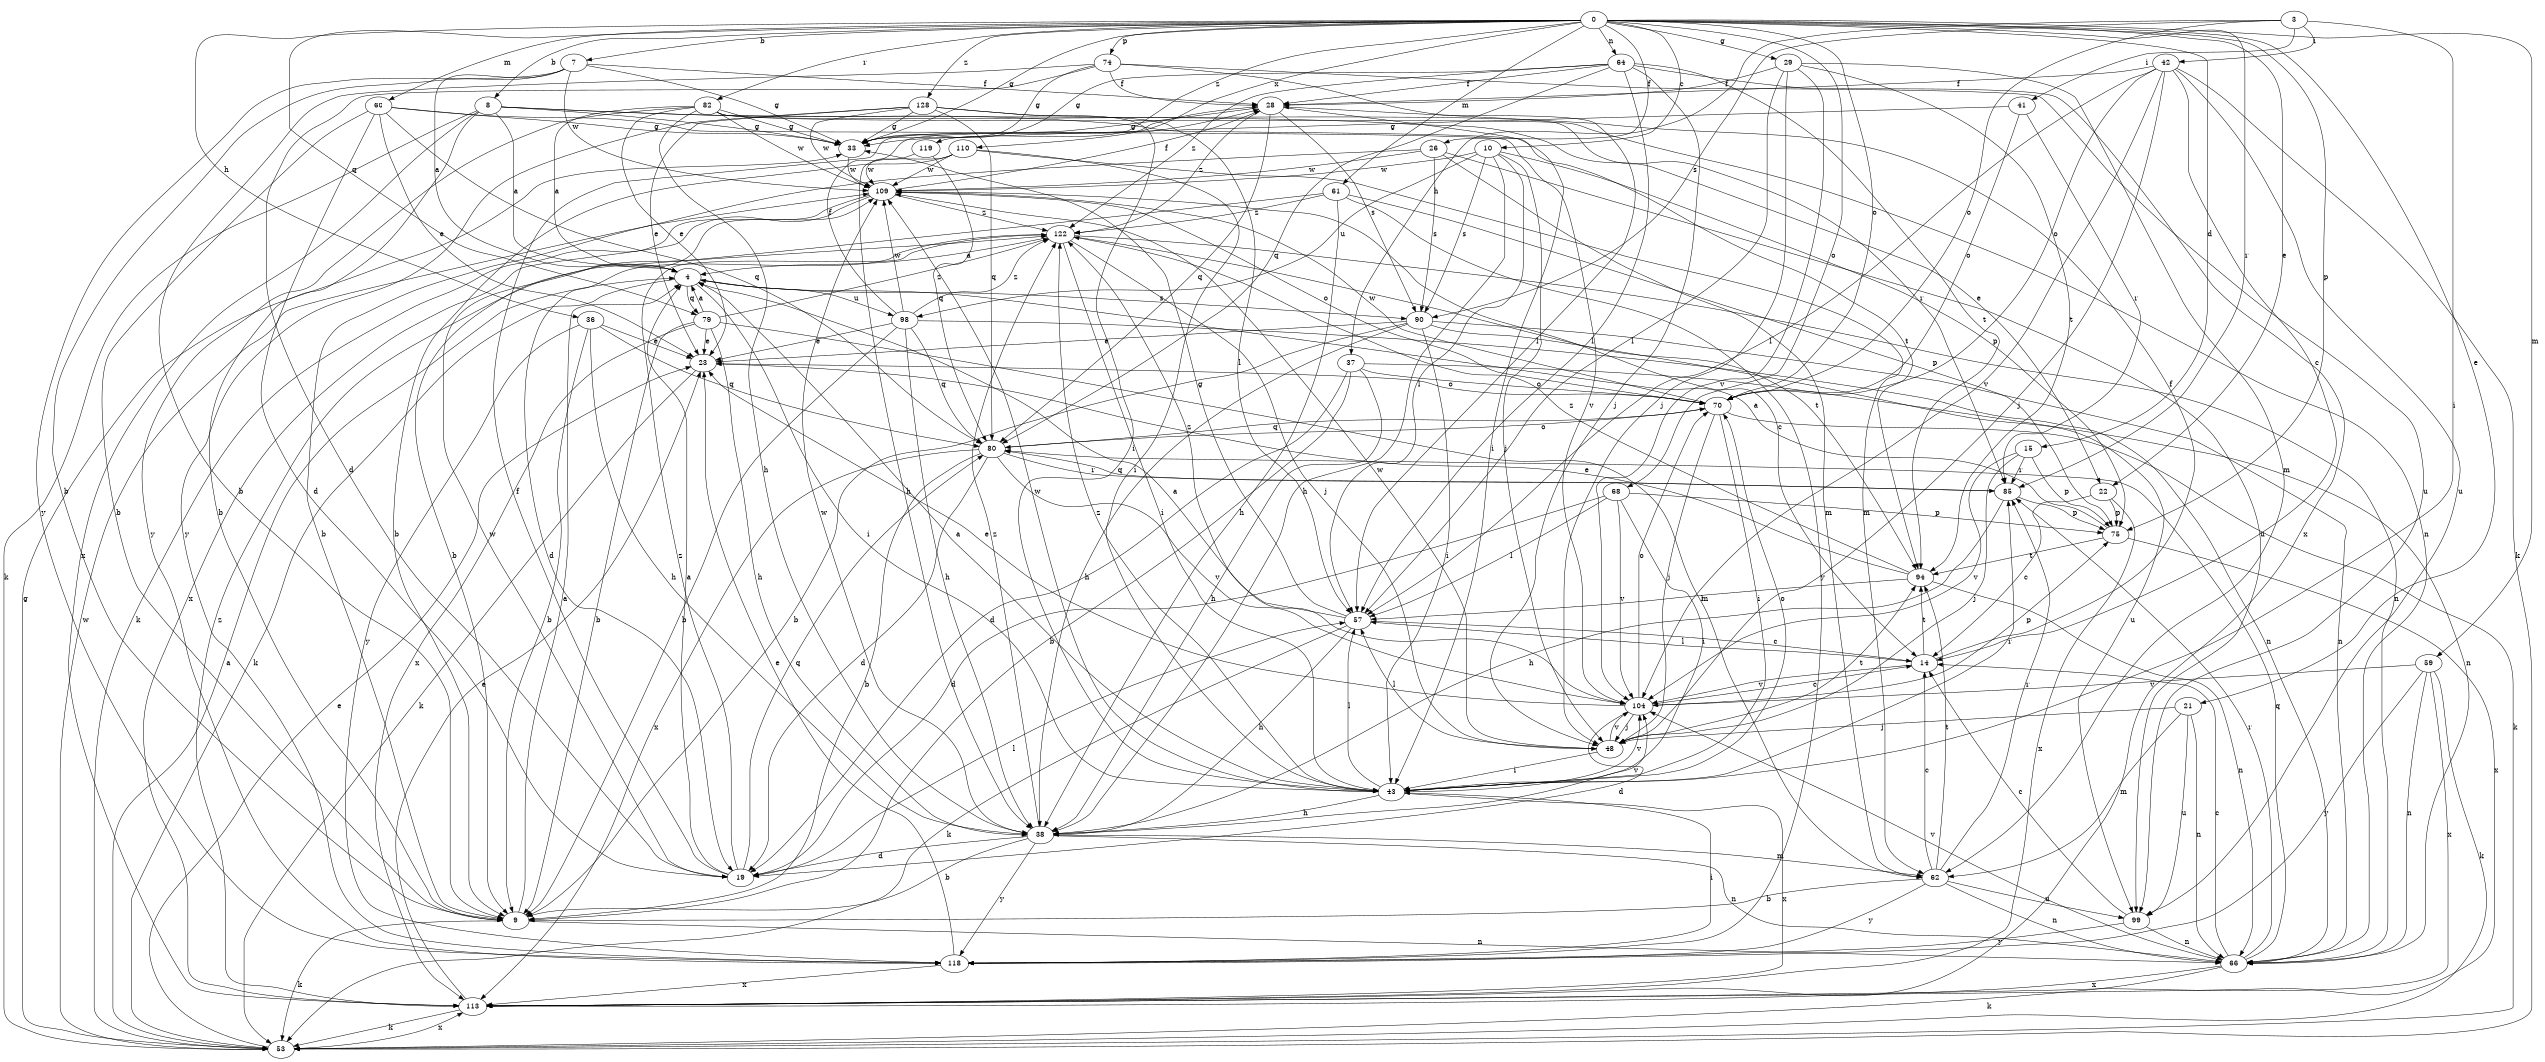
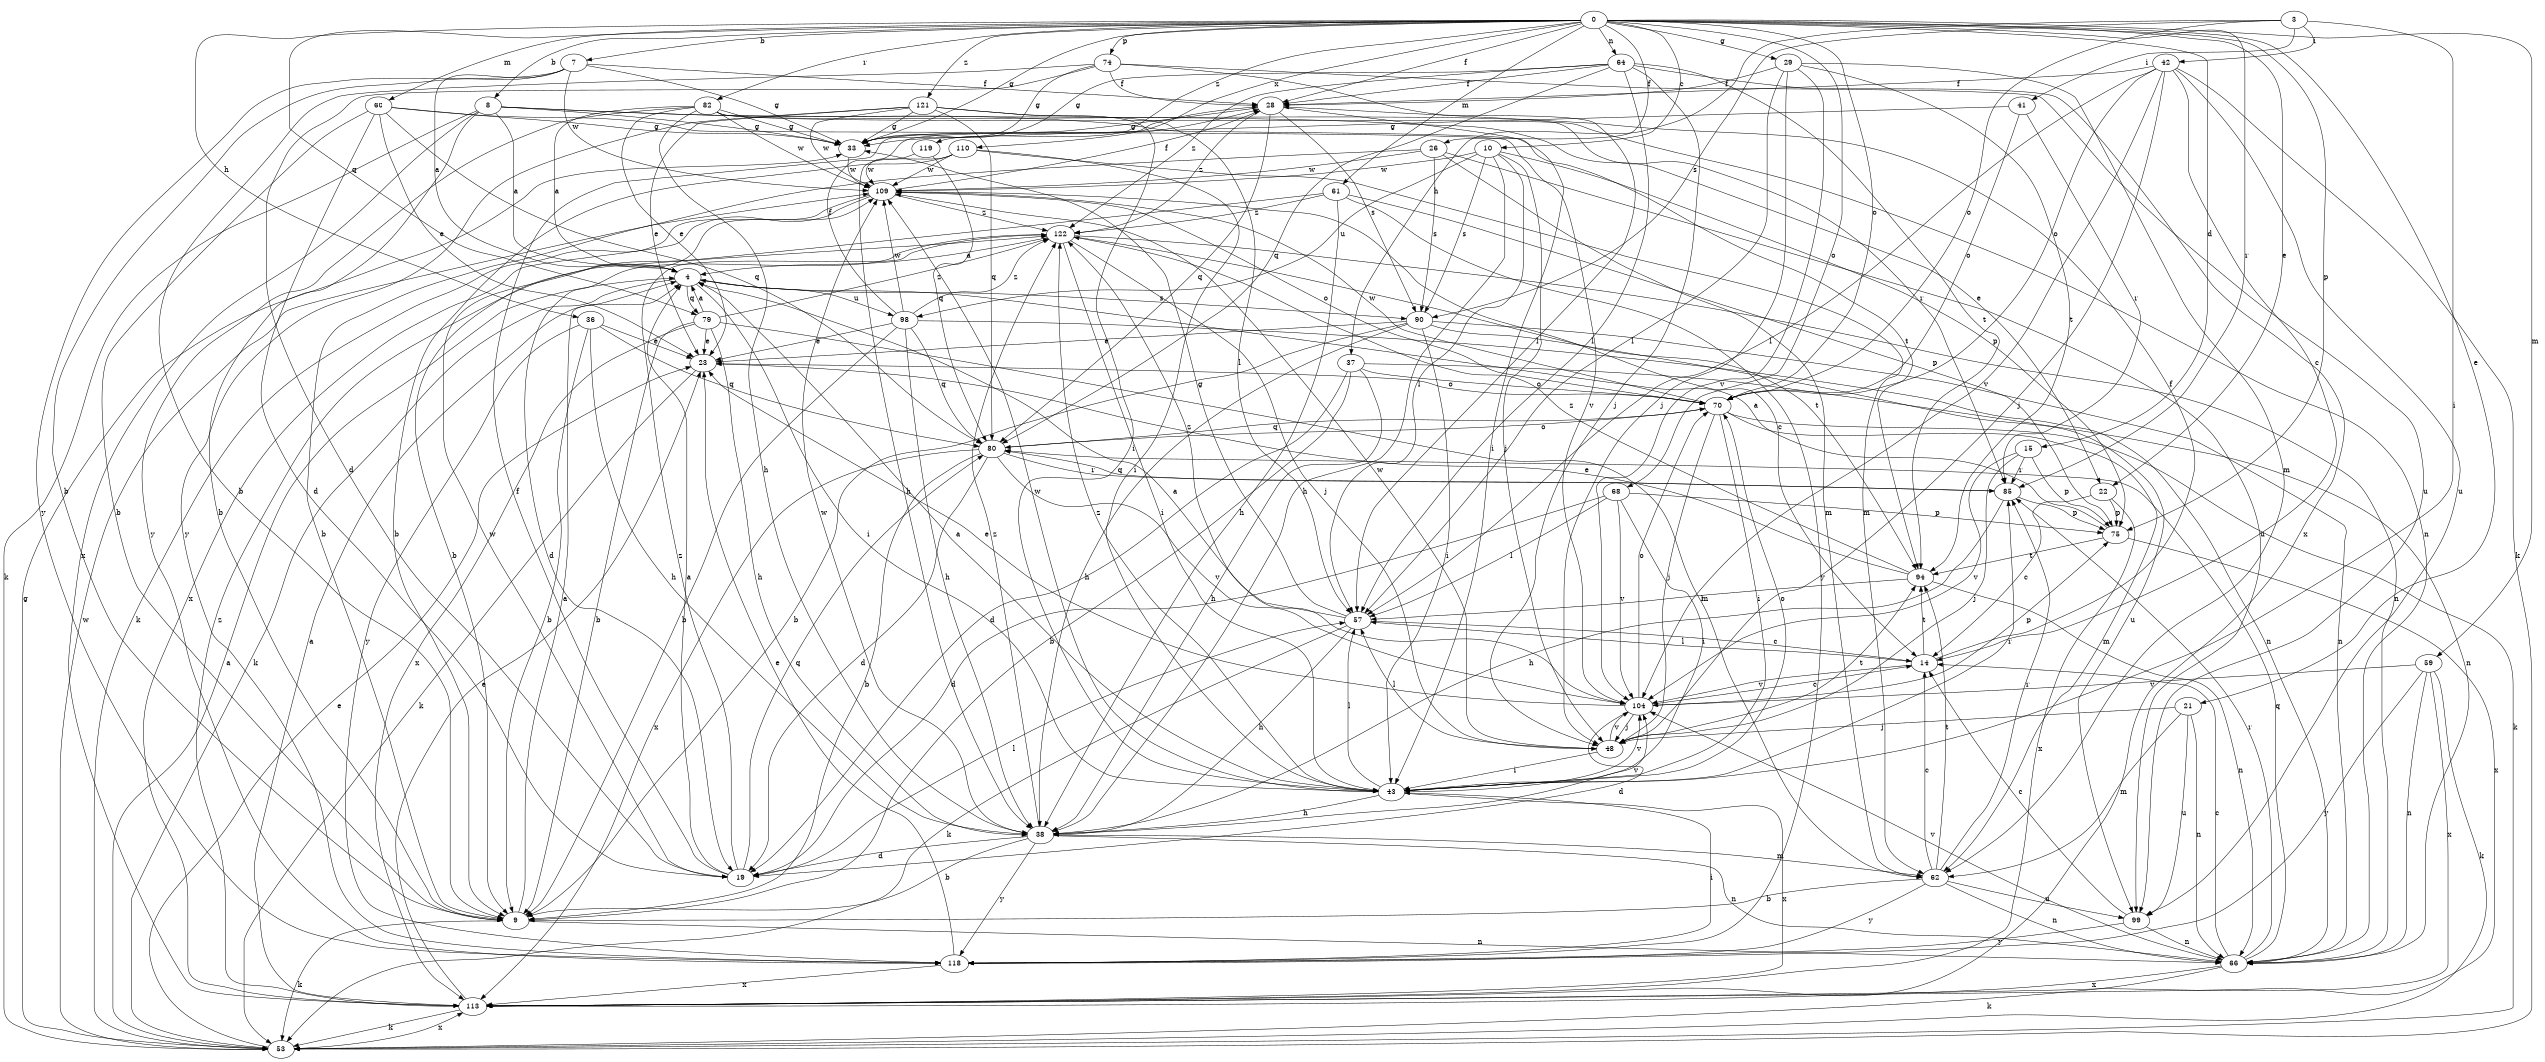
edge "0" -> "28": added, label "f"
node "128": label "128" -> "121"
edge "70" -> "62": added, label "m"
edge "113" -> "4": added, label "a"
